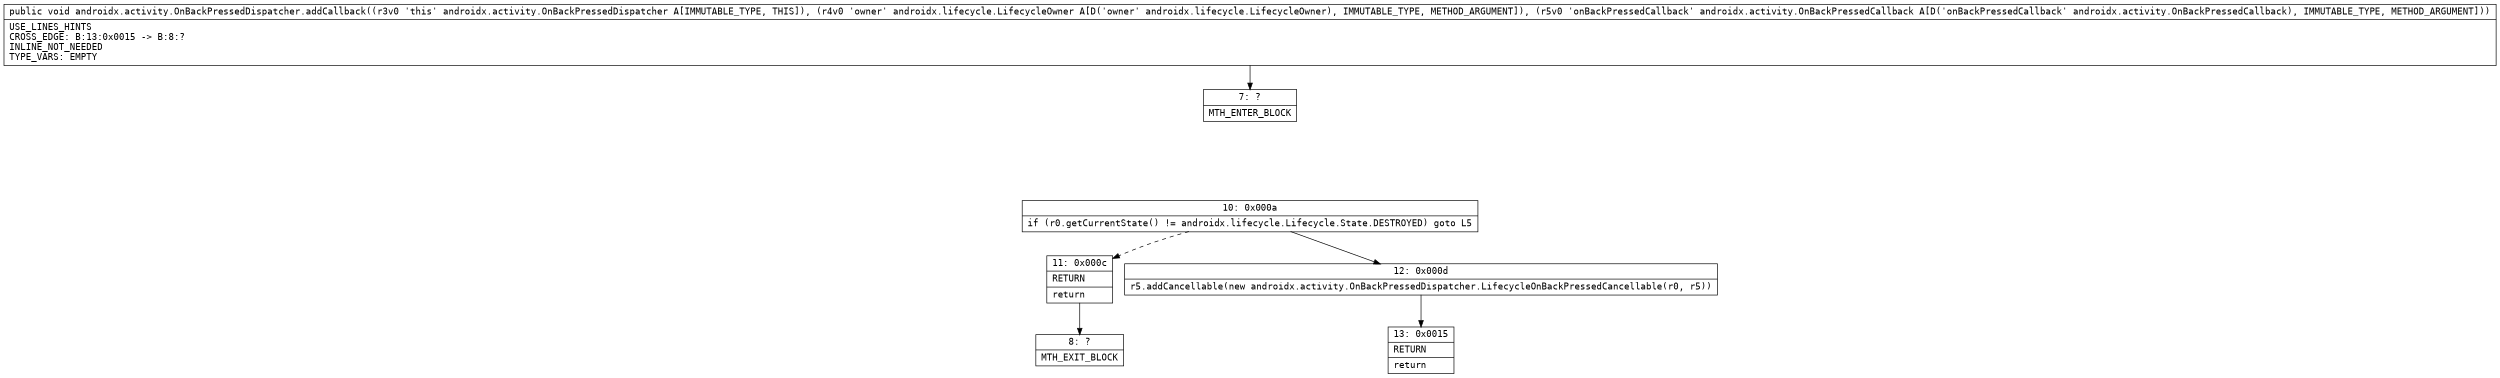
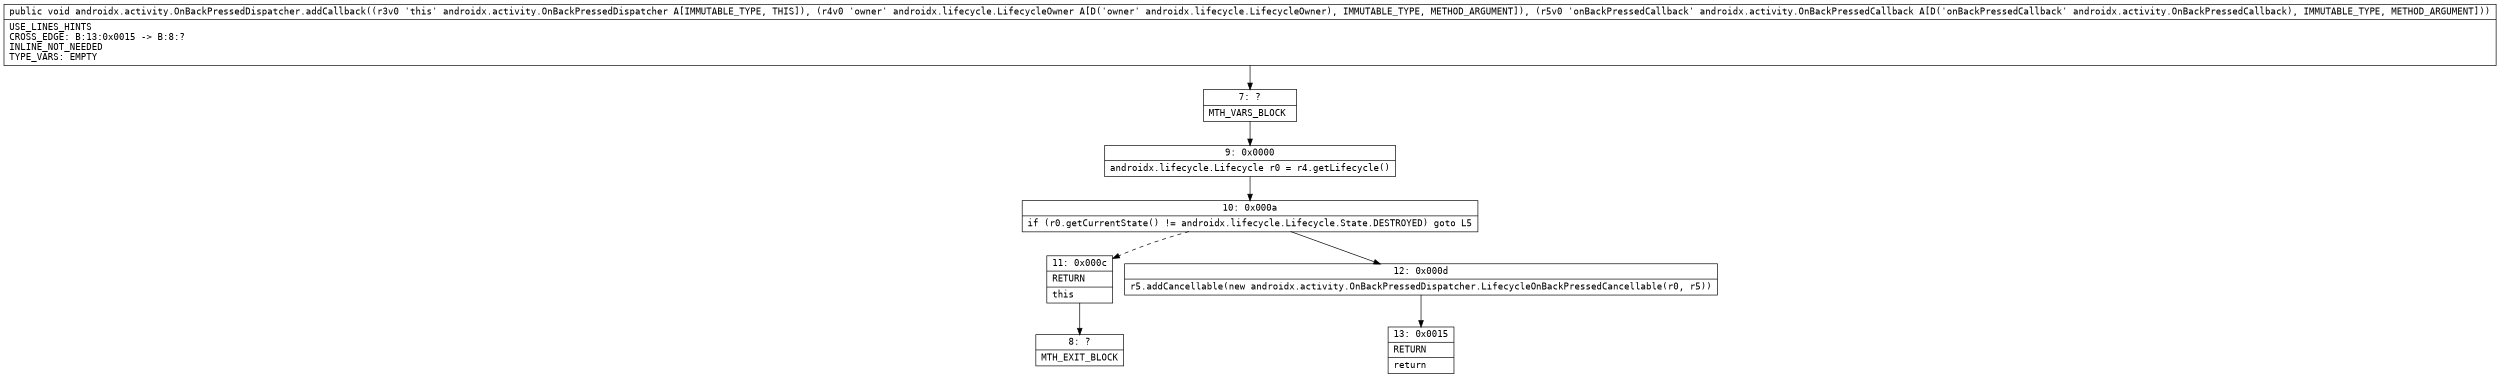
node "7: ?": text "MTH_ENTER_BLOCK" -> "MTH_VARS_BLOCK"
node "9: 0x0000": added
node "11: 0x000c": text "return" -> "this"
